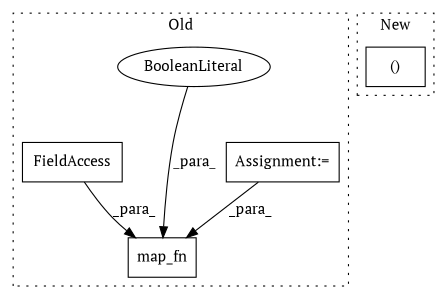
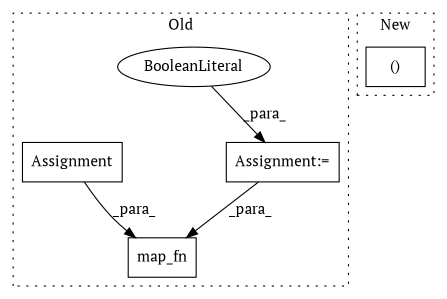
edge "BooleanLiteral" -> "map_fn": now "BooleanLiteral" -> "Assignment:="
node "FieldAccess": label "FieldAccess" -> "Assignment"
